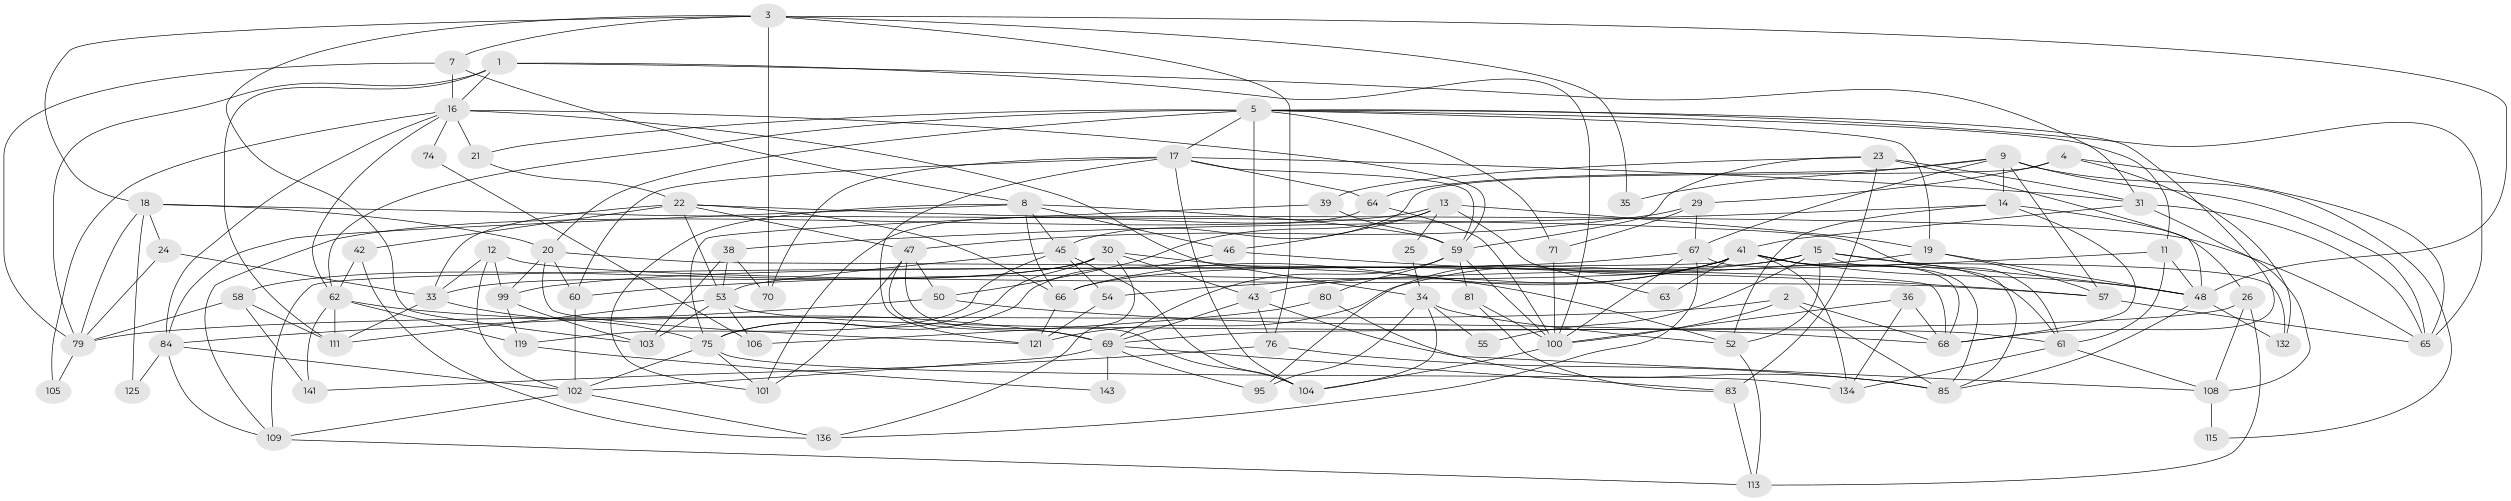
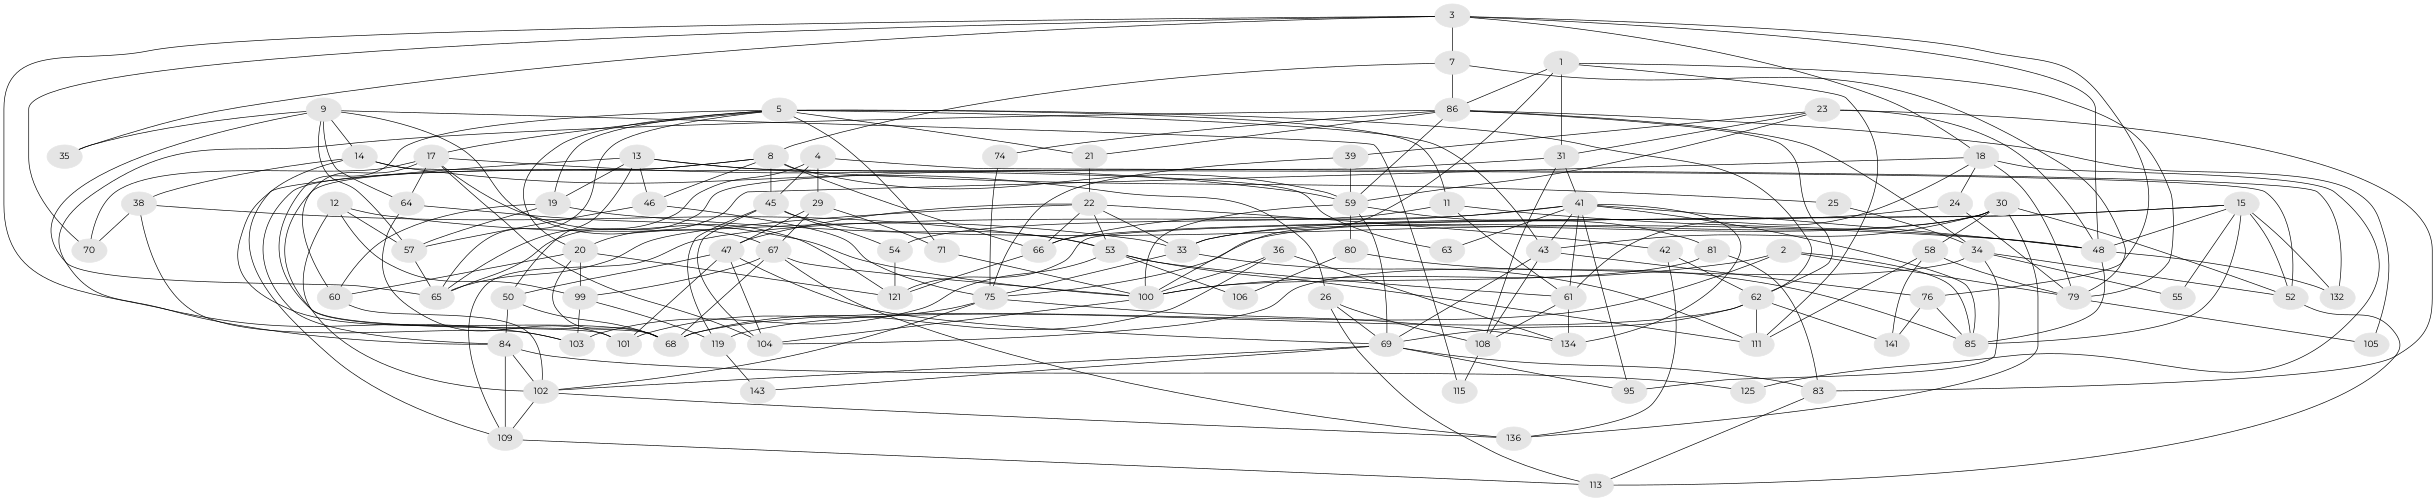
node "16": label "16" -> "86"
edge "17" -- "31": removed
edge "74" -- "106": now "74" -- "75"
